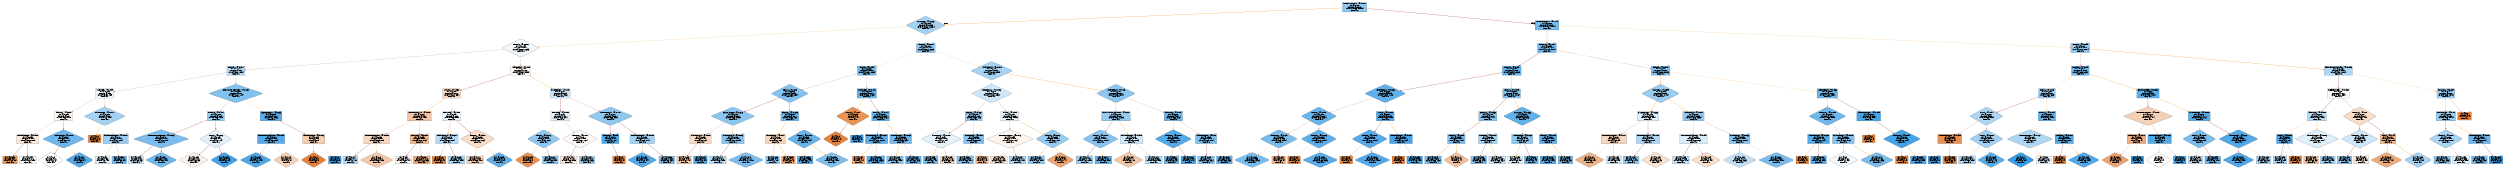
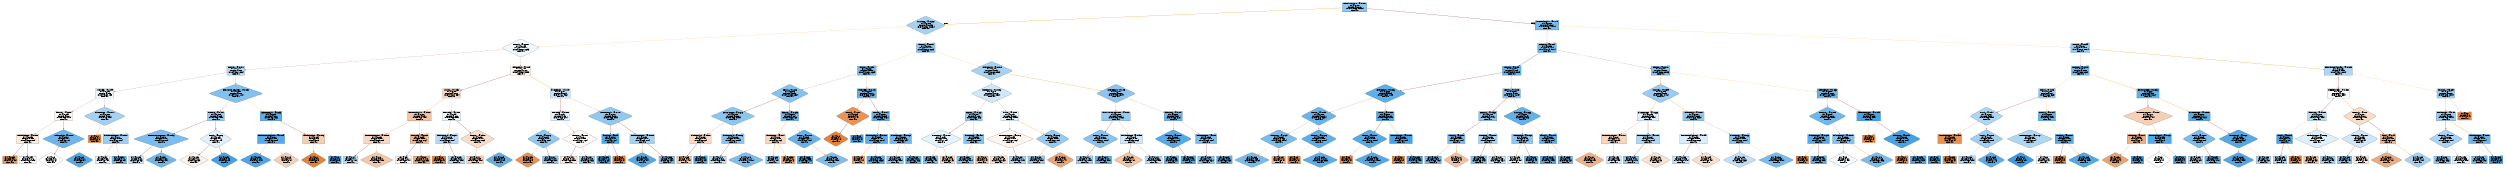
node "gini = 0.133 samples = 41 value = [5, 65] class = 1": added
